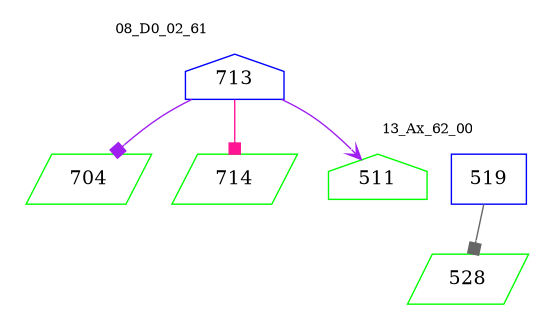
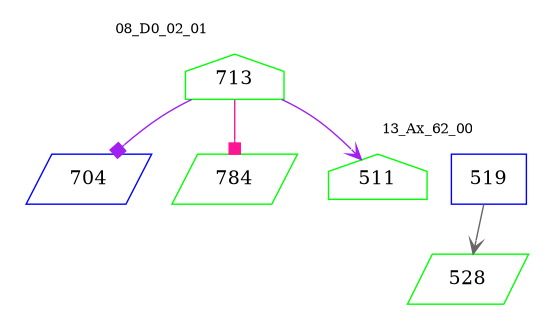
cluster "08_D0_02_61": label "08_D0_02_61" -> "08_D0_02_01"
node "713": color blue -> green
node "704": color green -> blue
node "714": label "714" -> "784"
edge "519" -> "528": arrowhead box -> vee
